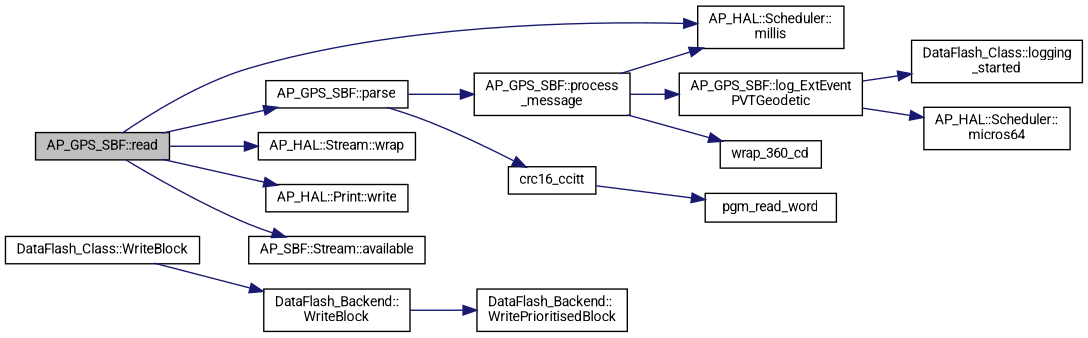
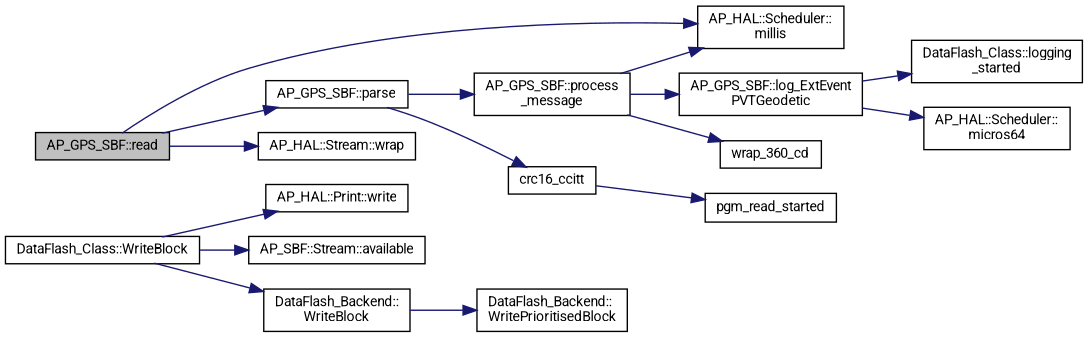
edge "AP_GPS_SBF::read" -> "AP_HAL::Print::write": now "DataFlash_Class::WriteBlock" -> "AP_HAL::Print::write"
edge "AP_GPS_SBF::read" -> "AP_SBF::Stream::available": now "DataFlash_Class::WriteBlock" -> "AP_SBF::Stream::available"
node "pgm_read_word": label "pgm_read_word" -> "pgm_read_started"
